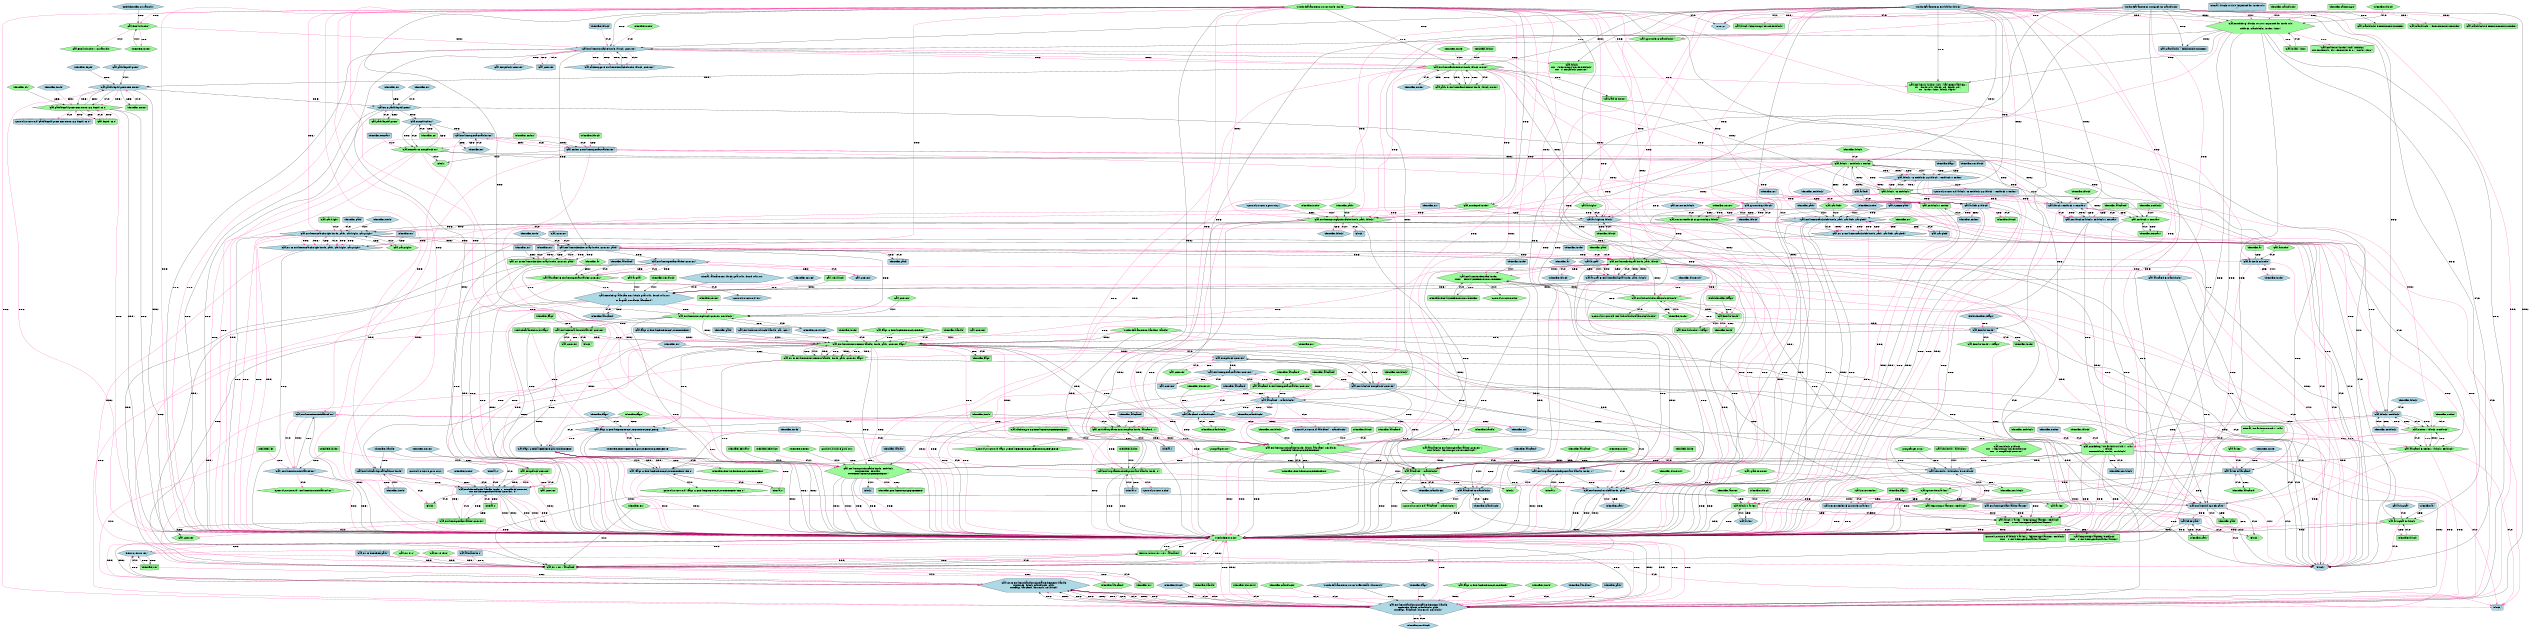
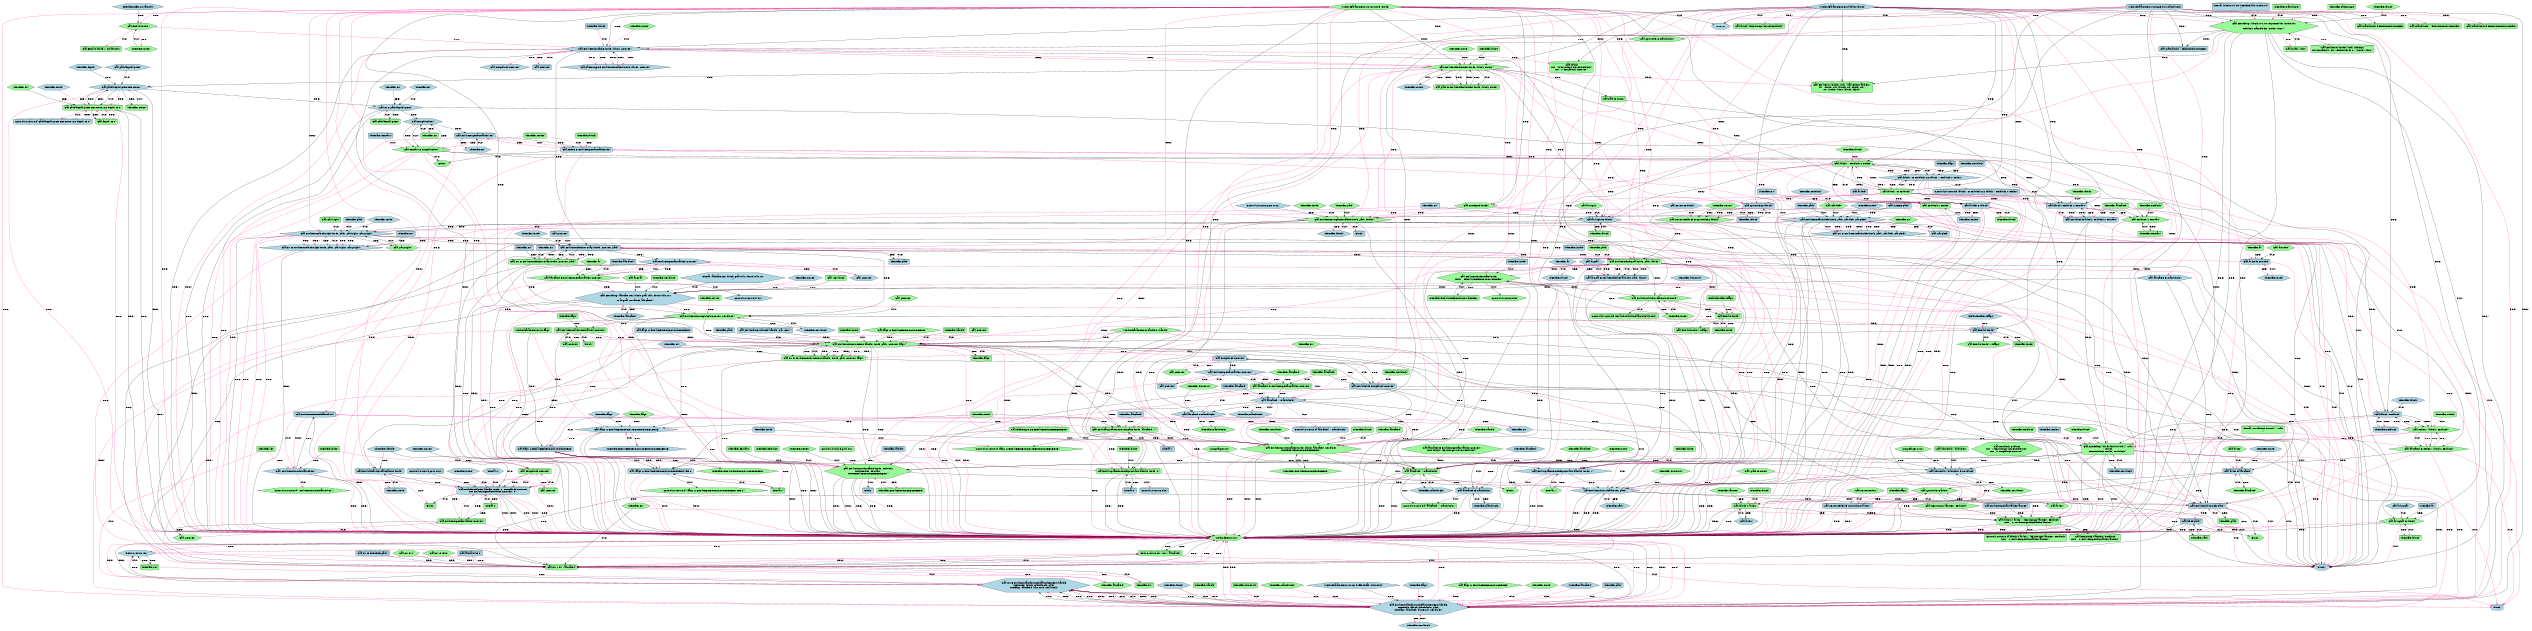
node "(Call,EXT4_I(inode)->cur_aio_dio)": shape hexagon -> cylinder
node "(Call,path[depth].p_ext == NULL && depth != 0)": shape hexagon -> cylinder
edge "(Call,bh_result->b_blocknr)" -> "(Call,bh_result->b_blocknr = newblock)": color deeppink -> black
